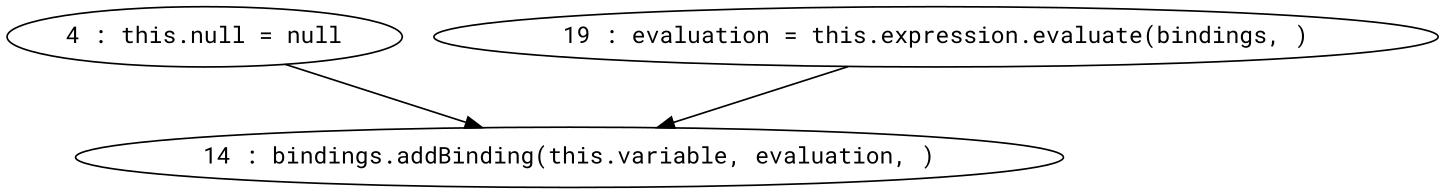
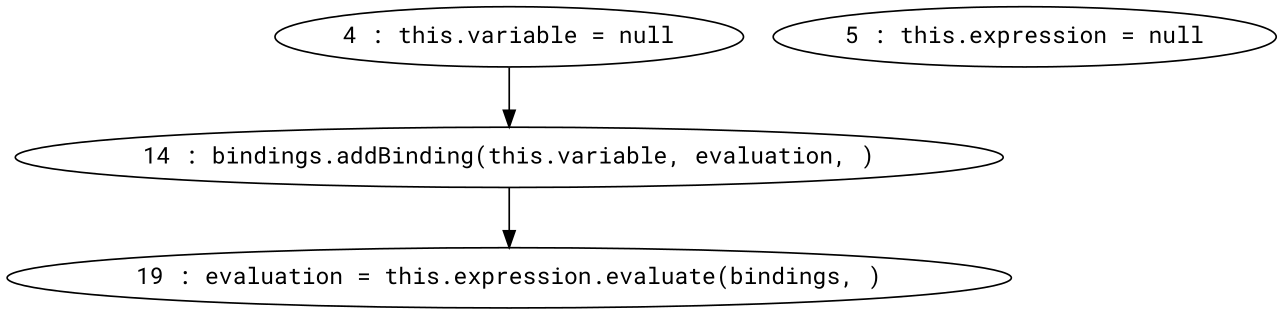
node "4 : this.null = null": label "4 : this.null = null" -> "4 : this.variable = null"
node "5 : this.expression = null": added
edge "19 : evaluation = this.expression.evaluate(bindings, )" -> "14 : bindings.addBinding(this.variable, evaluation, )": reversed
